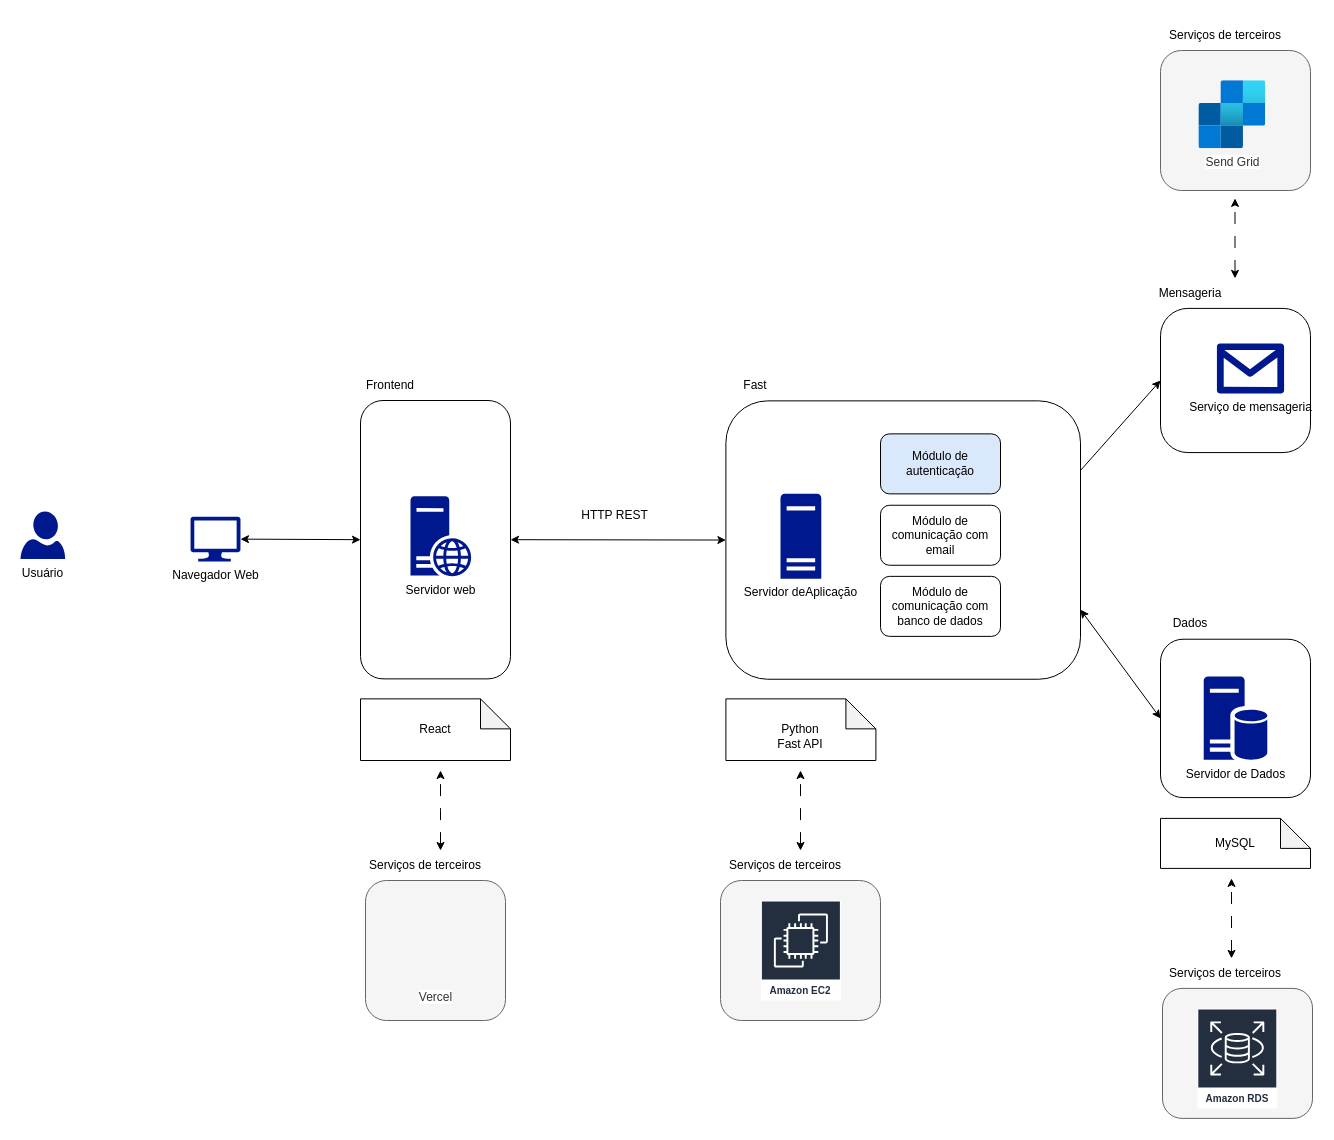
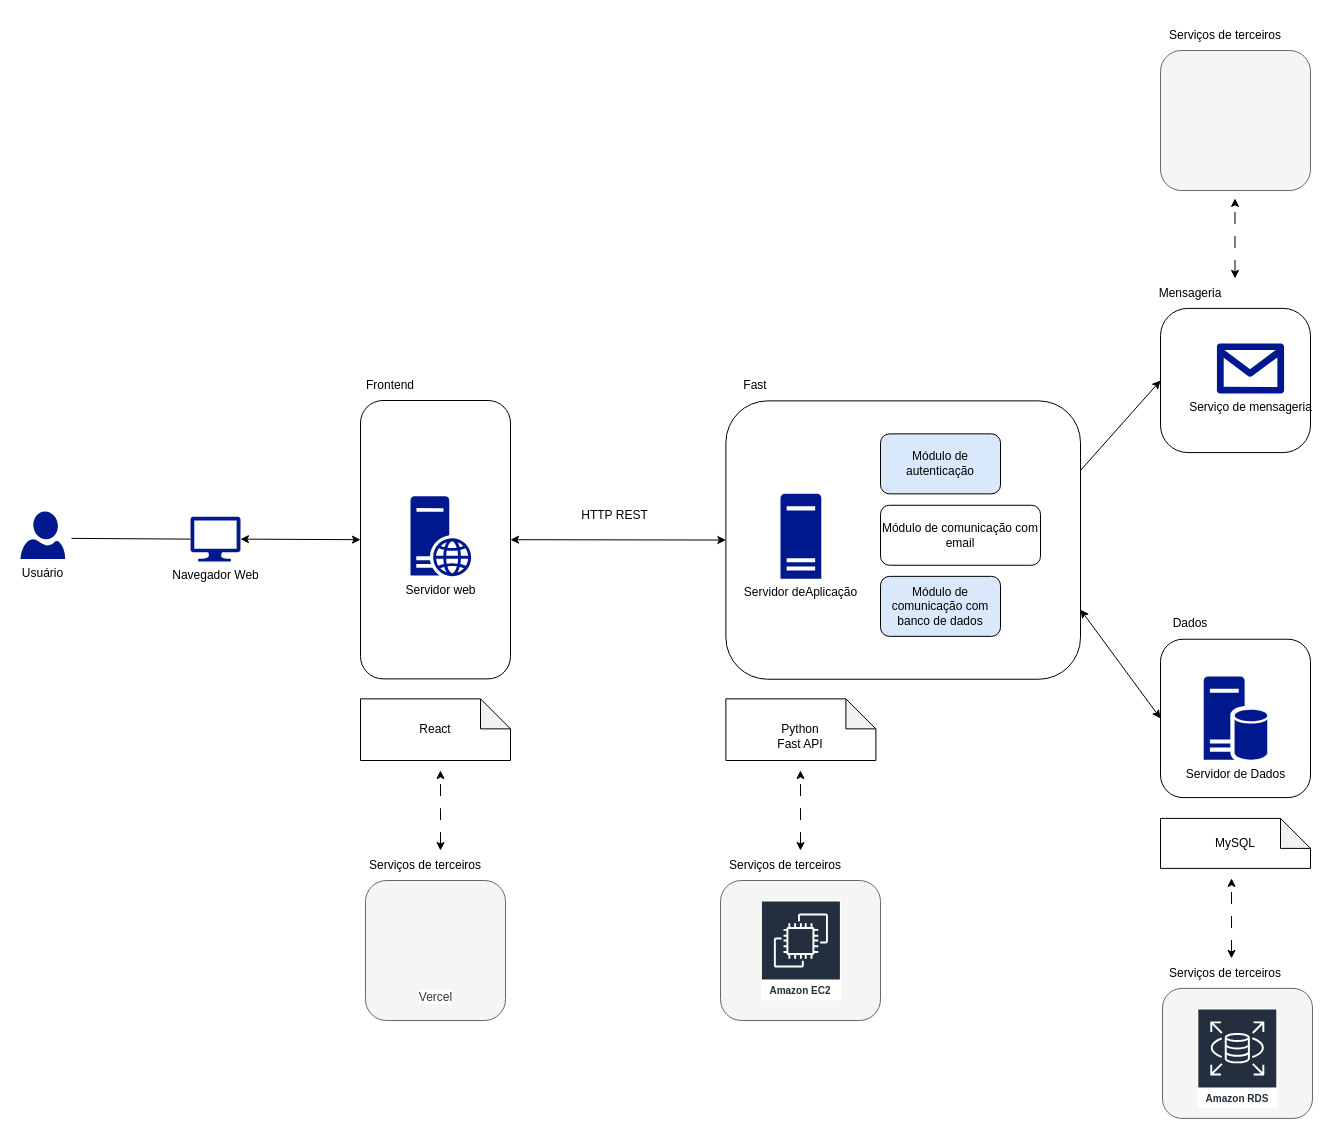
node "Send Grid": removed
node "Módulo de comunicação com email": size 120x60 -> 160x60
edge "Usuário" -- "Navegador Web": added
node "Módulo de comunicação com banco de dados": fillcolor #ffffff -> #dae8fc
